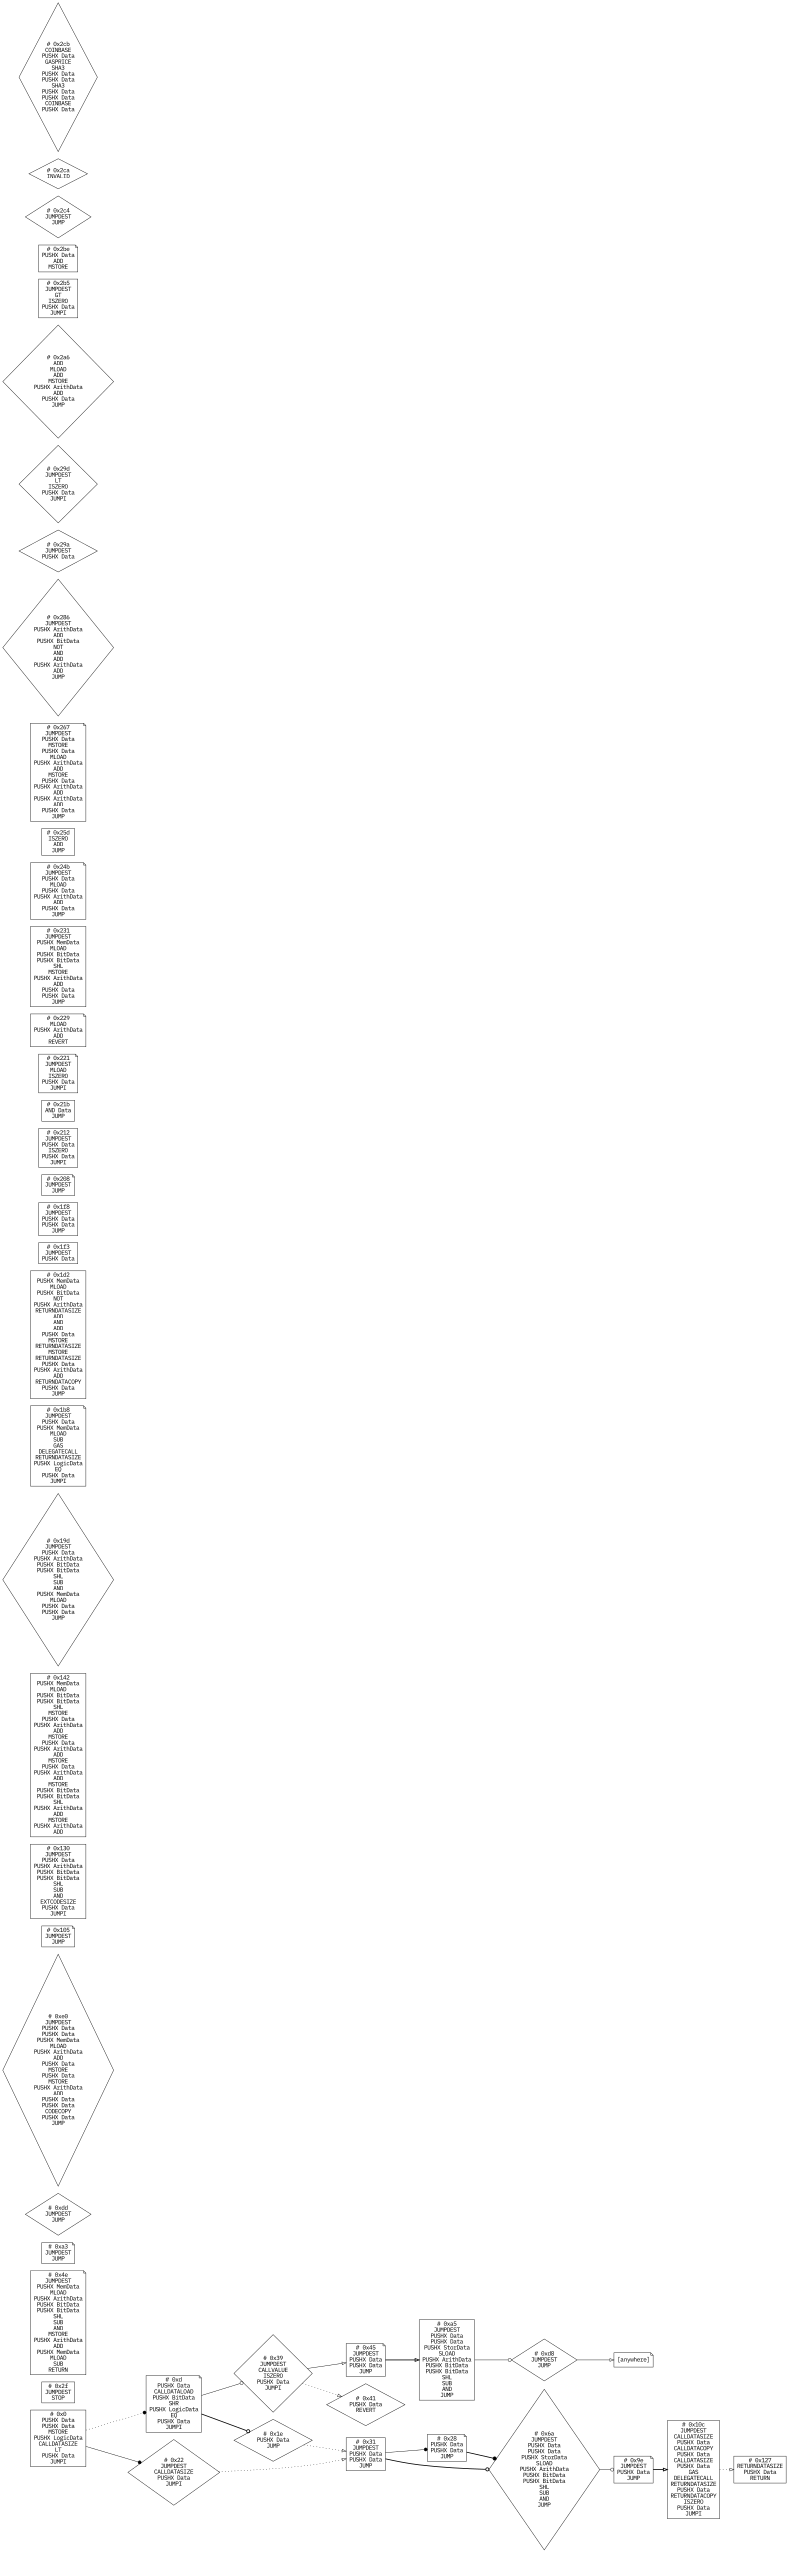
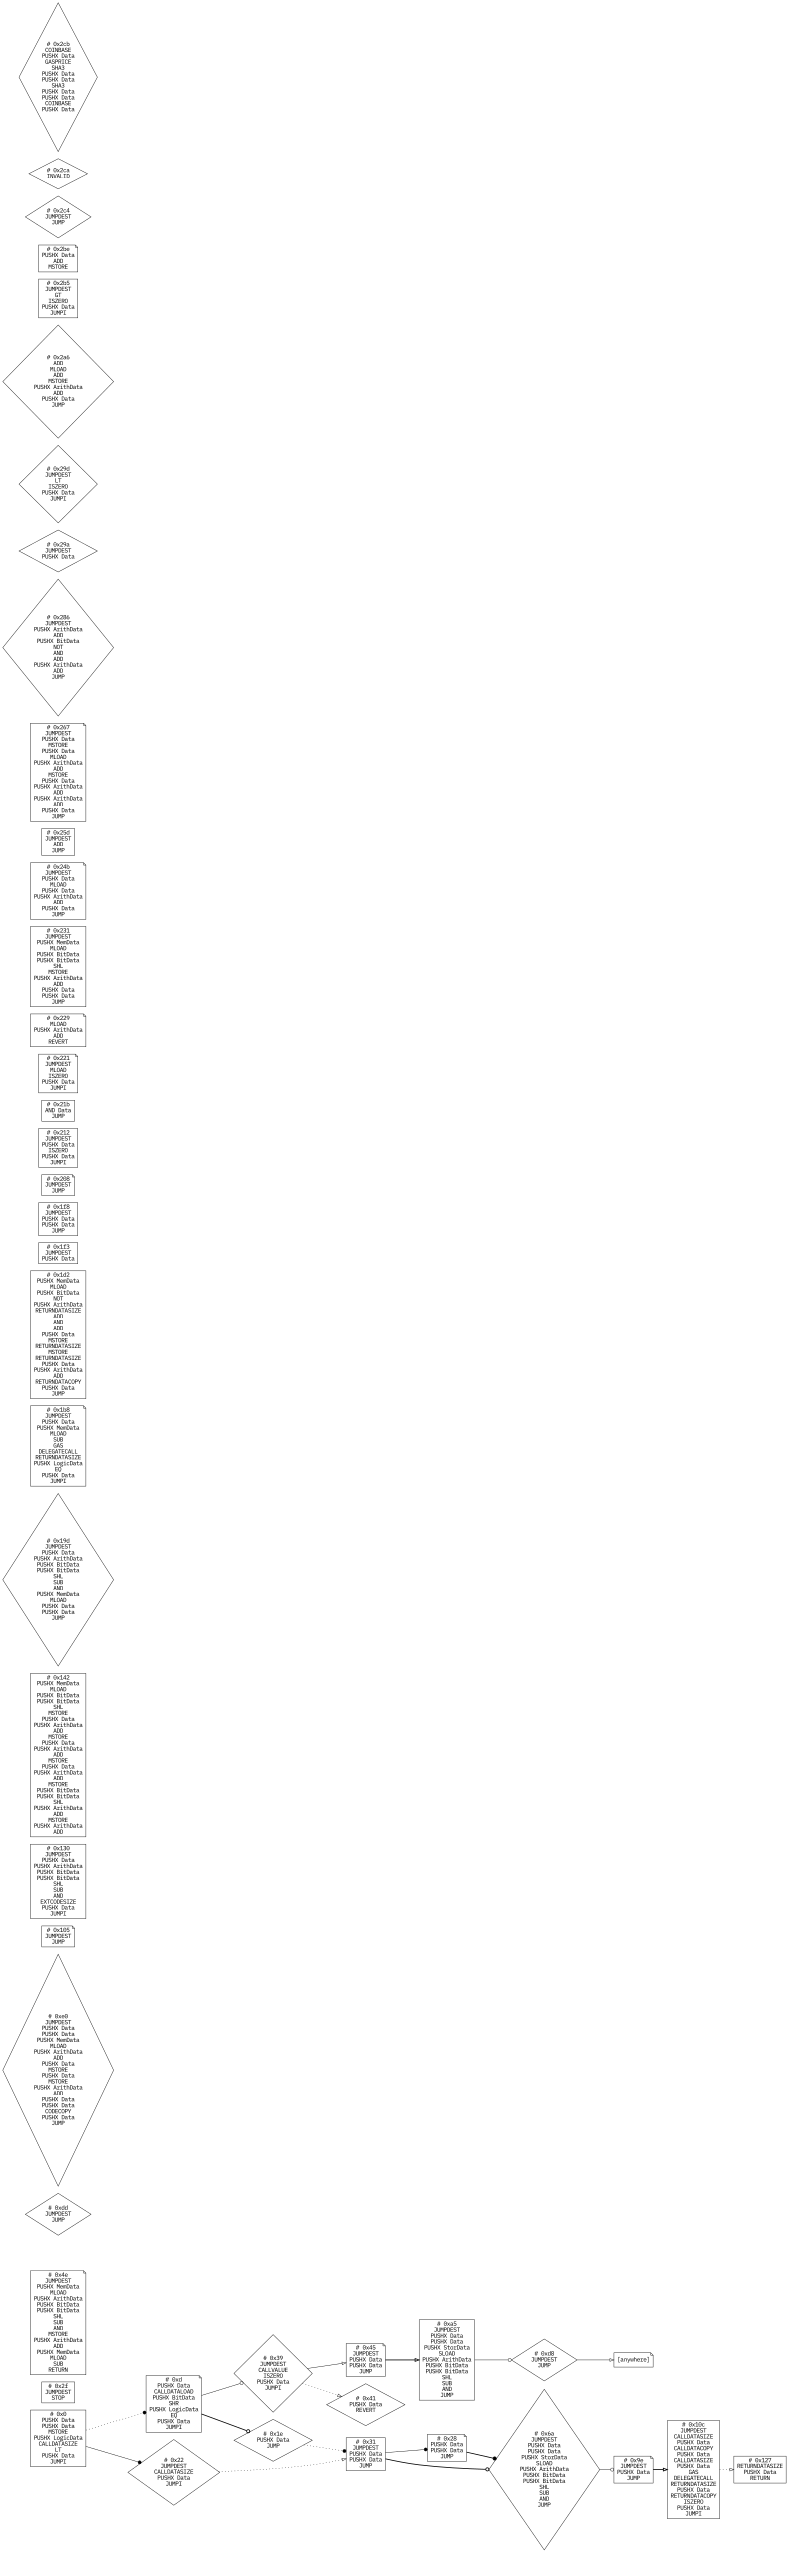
node "# 0x25d ISZERO ADD JUMP": label "# 0x25d ISZERO ADD JUMP" -> "# 0x25d JUMPDEST ADD JUMP"
node "# 0xa3 JUMPDEST JUMP": removed
edge "# 0x1e PUSHX Data JUMP" -> "# 0x31 JUMPDEST PUSHX Data PUSHX Data JUMP": arrowhead onormal -> dot
